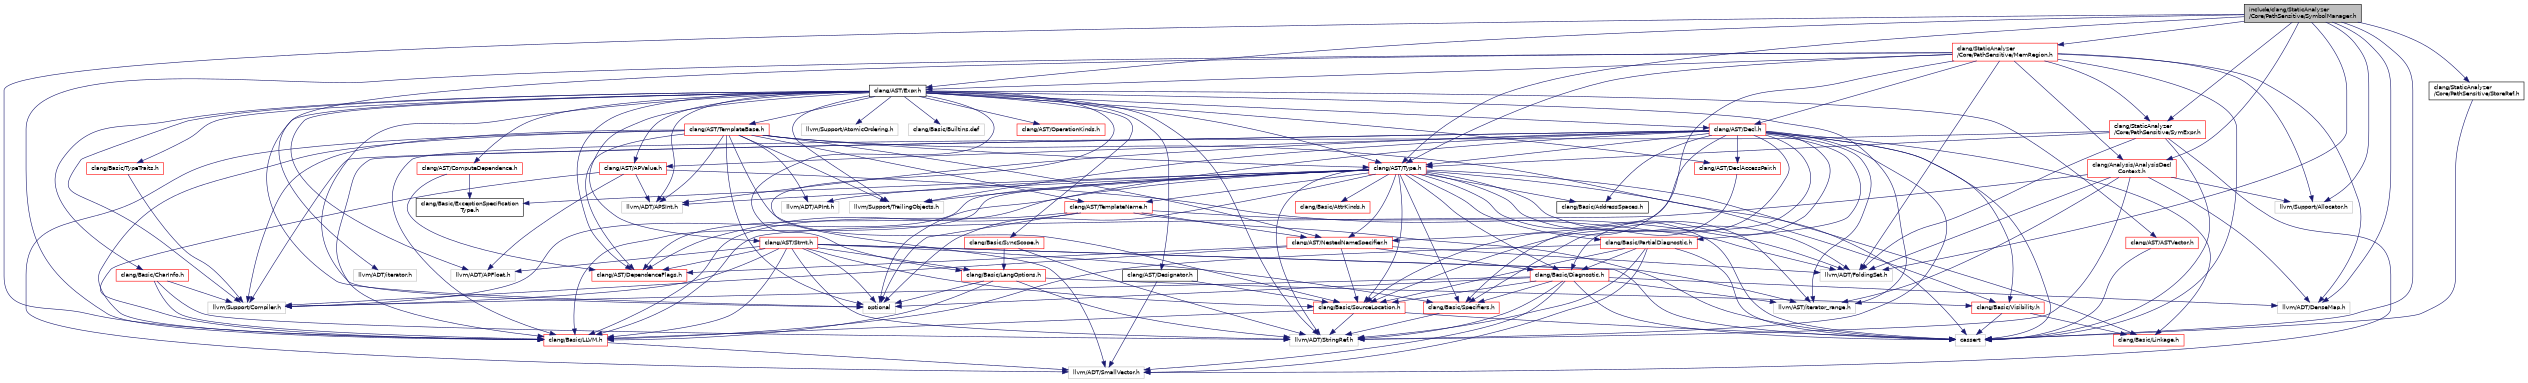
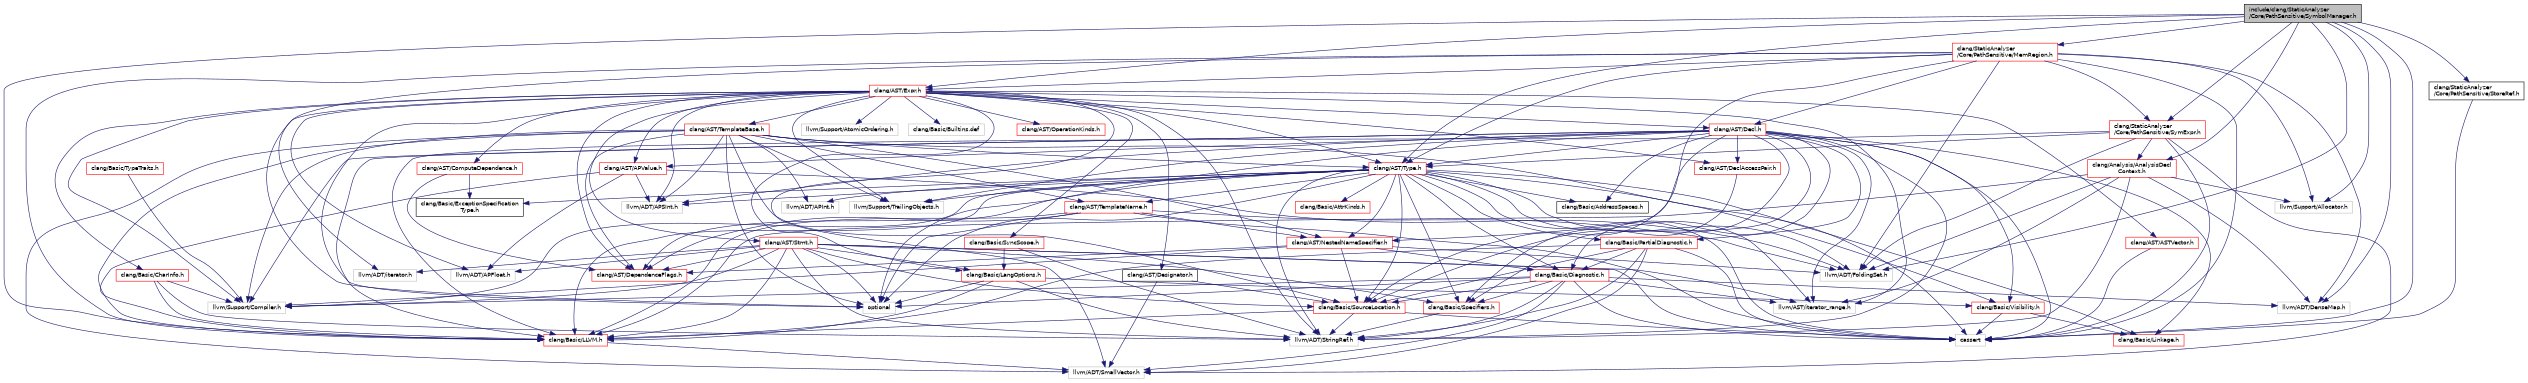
node "clang/AST/Expr.h": color black -> red
edge "clang/AST/Expr.h" -> "clang/Basic/TypeTraits.h": removed
edge "clang/StaticAnalyzer /Core/PathSensitive/MemRegion.h" -> "clang/Analysis/AnalysisDecl Context.h": now "clang/StaticAnalyzer /Core/PathSensitive/SymExpr.h" -> "clang/Analysis/AnalysisDecl Context.h"
edge "clang/AST/Stmt.h" -> "llvm/ADT/iterator.h": added
